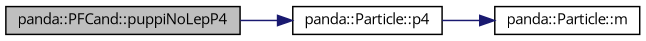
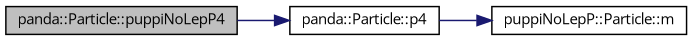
node "panda::PFCand::puppiNoLepP4": label "panda::PFCand::puppiNoLepP4" -> "panda::Particle::puppiNoLepP4"
node "panda::Particle::m": label "panda::Particle::m" -> "puppiNoLepP::Particle::m"
